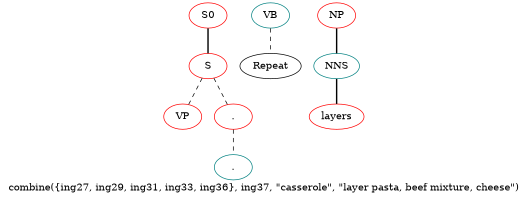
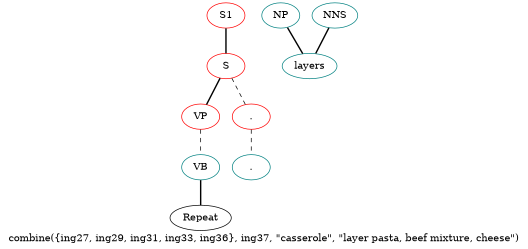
node "S0": label "S0" -> "S1"
node "NP": color red -> teal
edge "VB" -- "Repeat": style dashed -> bold
edge "NP" -- "NNS": now "NP" -- "layers"
edge "S" -- "VP": style dashed -> bold
node "layers": color red -> teal
edge "VP" -- "VB": added
